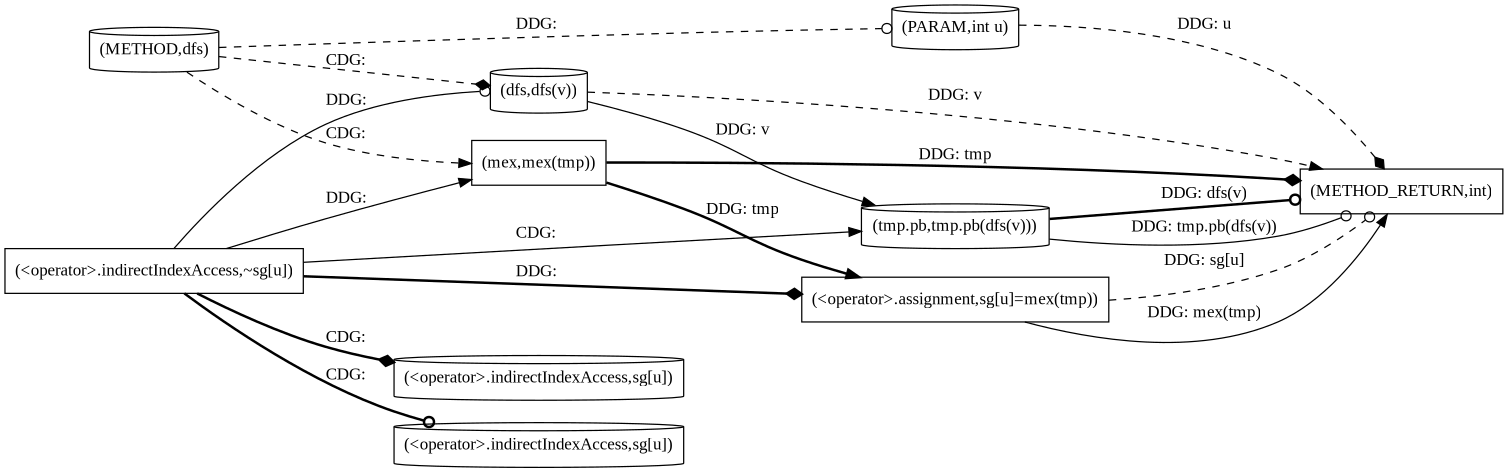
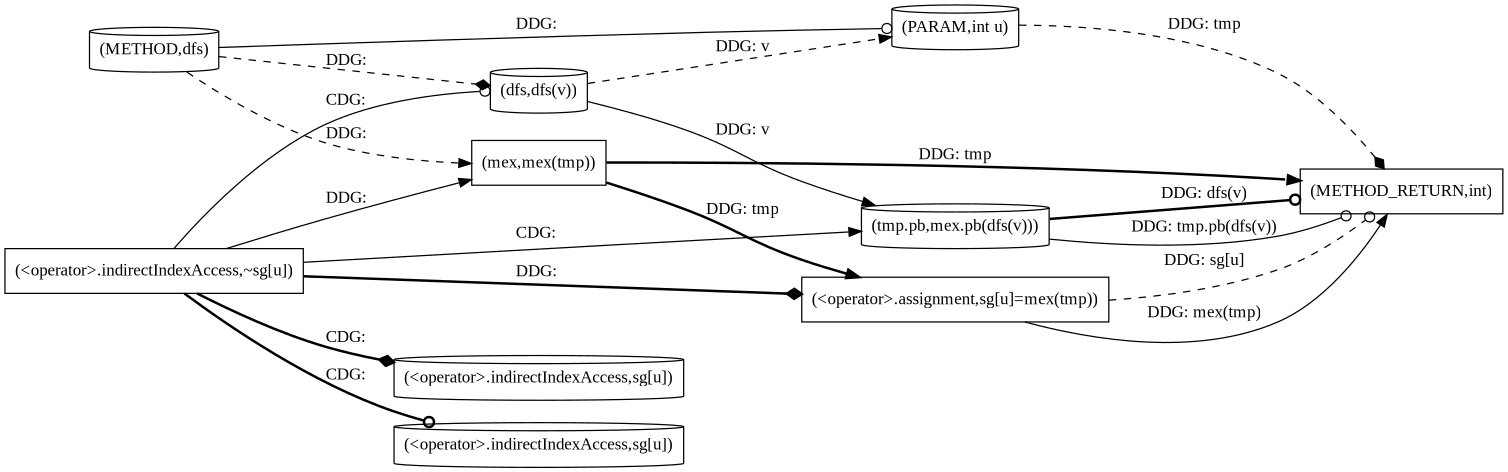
edge "(PARAM,int u)" -> "(METHOD_RETURN,int)": label "DDG: u" -> "DDG: tmp"
edge "(METHOD,dfs)" -> "(PARAM,int u)": style dashed -> solid
edge "(METHOD,dfs)" -> "(dfs,dfs(v))": label "CDG: " -> "DDG: "
edge "(<operator>.indirectIndexAccess,~sg[u])" -> "(dfs,dfs(v))": label "DDG: " -> "CDG: "
edge "(dfs,dfs(v))" -> "(METHOD_RETURN,int)": now "(dfs,dfs(v))" -> "(PARAM,int u)"
edge "(METHOD,dfs)" -> "(mex,mex(tmp))": label "CDG: " -> "DDG: "
edge "(mex,mex(tmp))" -> "(METHOD_RETURN,int)": arrowhead diamond -> normal
node "(tmp.pb,tmp.pb(dfs(v)))": label "(tmp.pb,tmp.pb(dfs(v)))" -> "(tmp.pb,mex.pb(dfs(v)))"
